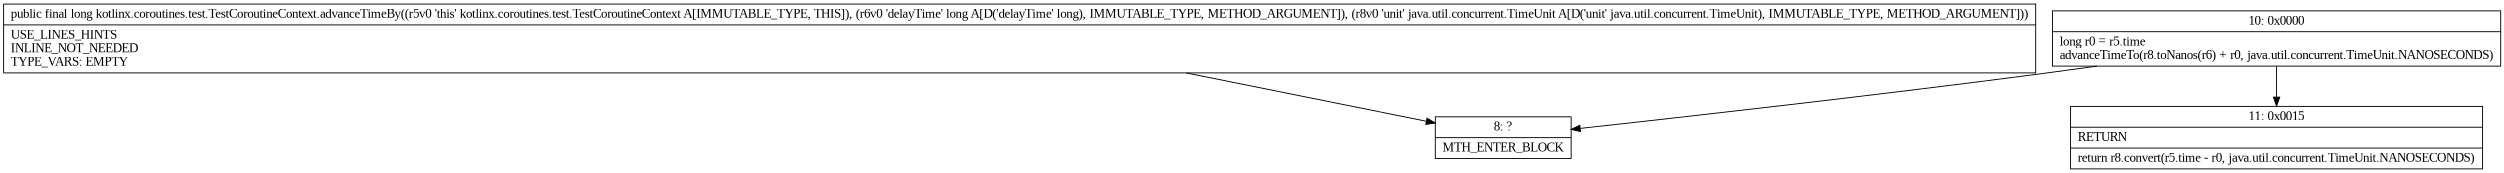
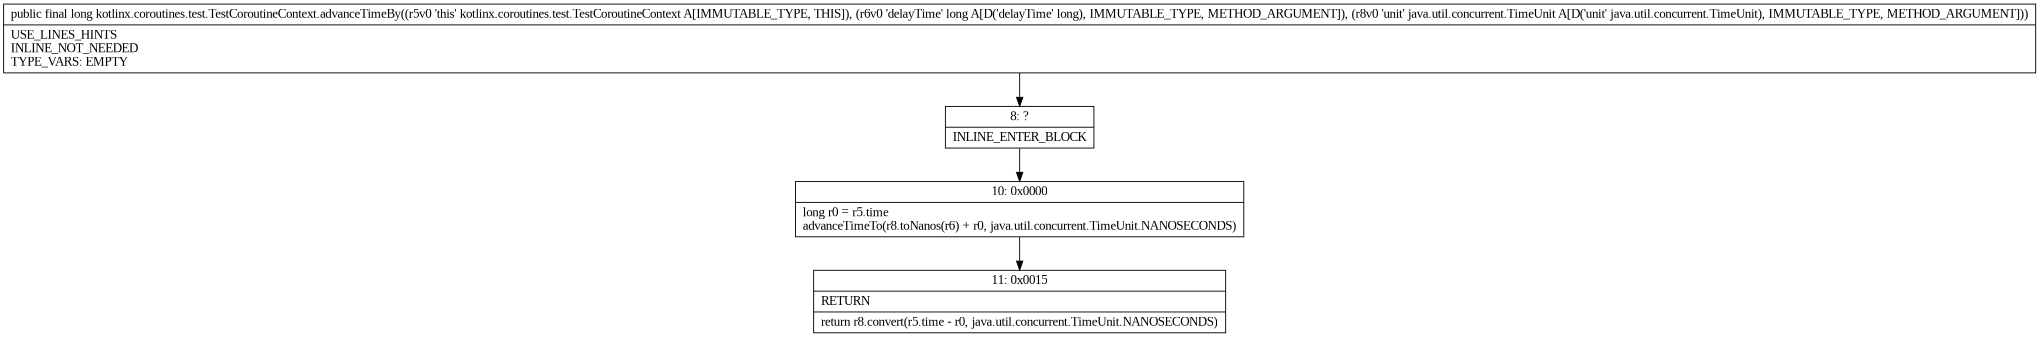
edge "10: 0x0000" -> "8: ?": reversed
node "8: ?": text "MTH_ENTER_BLOCK" -> "INLINE_ENTER_BLOCK"
